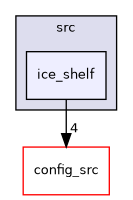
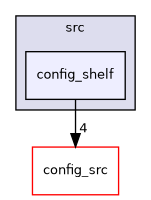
node "ice_shelf": label "ice_shelf" -> "config_shelf"
